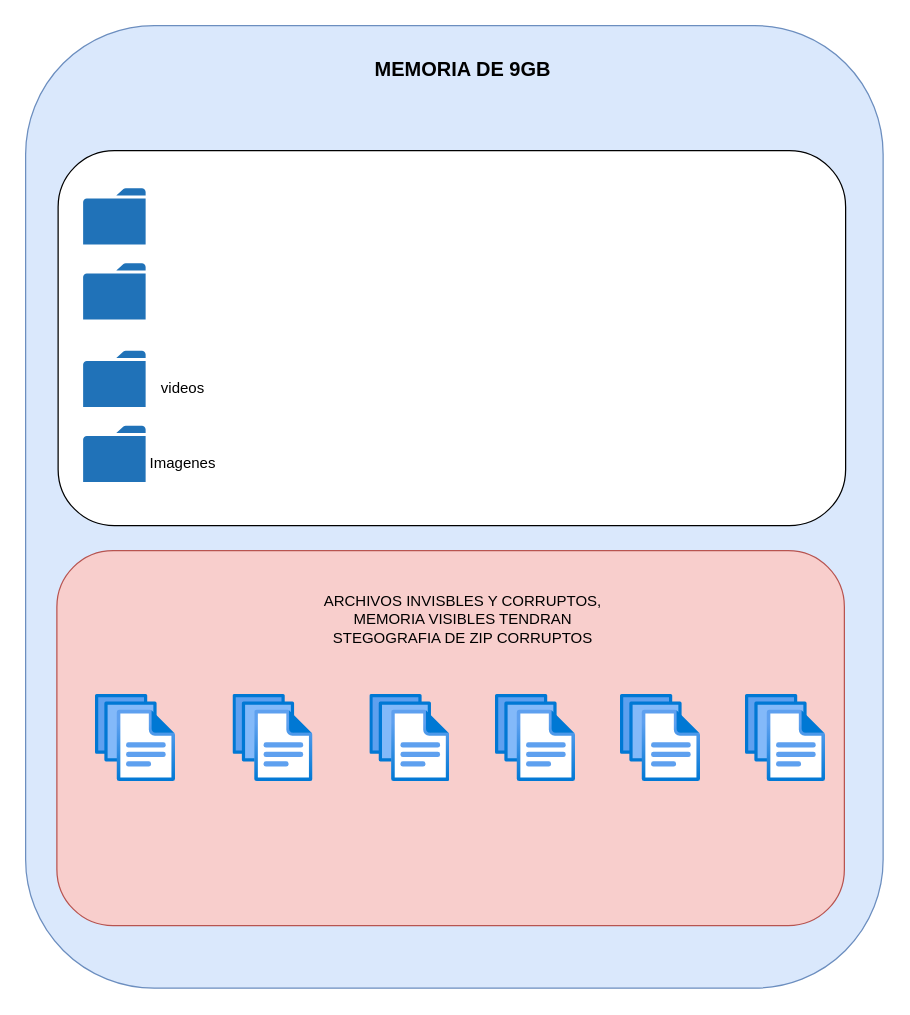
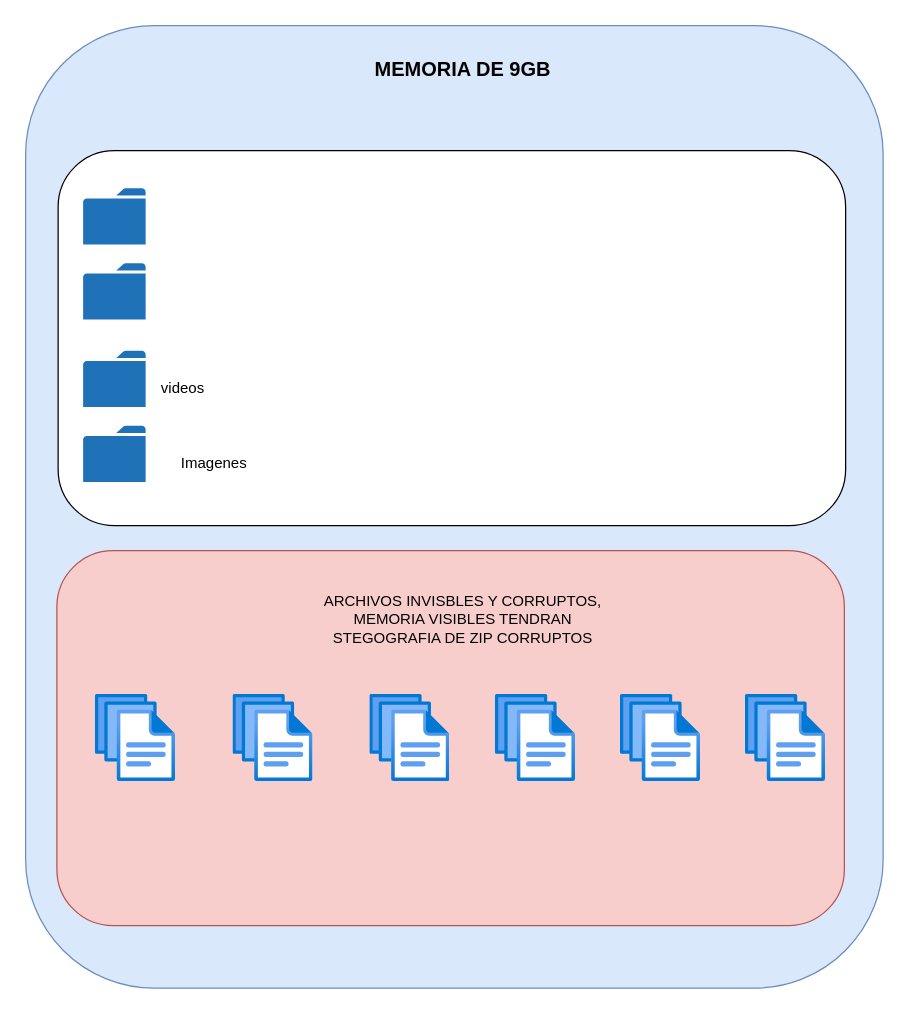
node "Imagenes": moved (183, 463) -> (214, 463)
